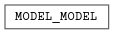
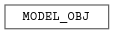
node "MODEL_MODEL": label "MODEL_MODEL" -> "MODEL_OBJ"
